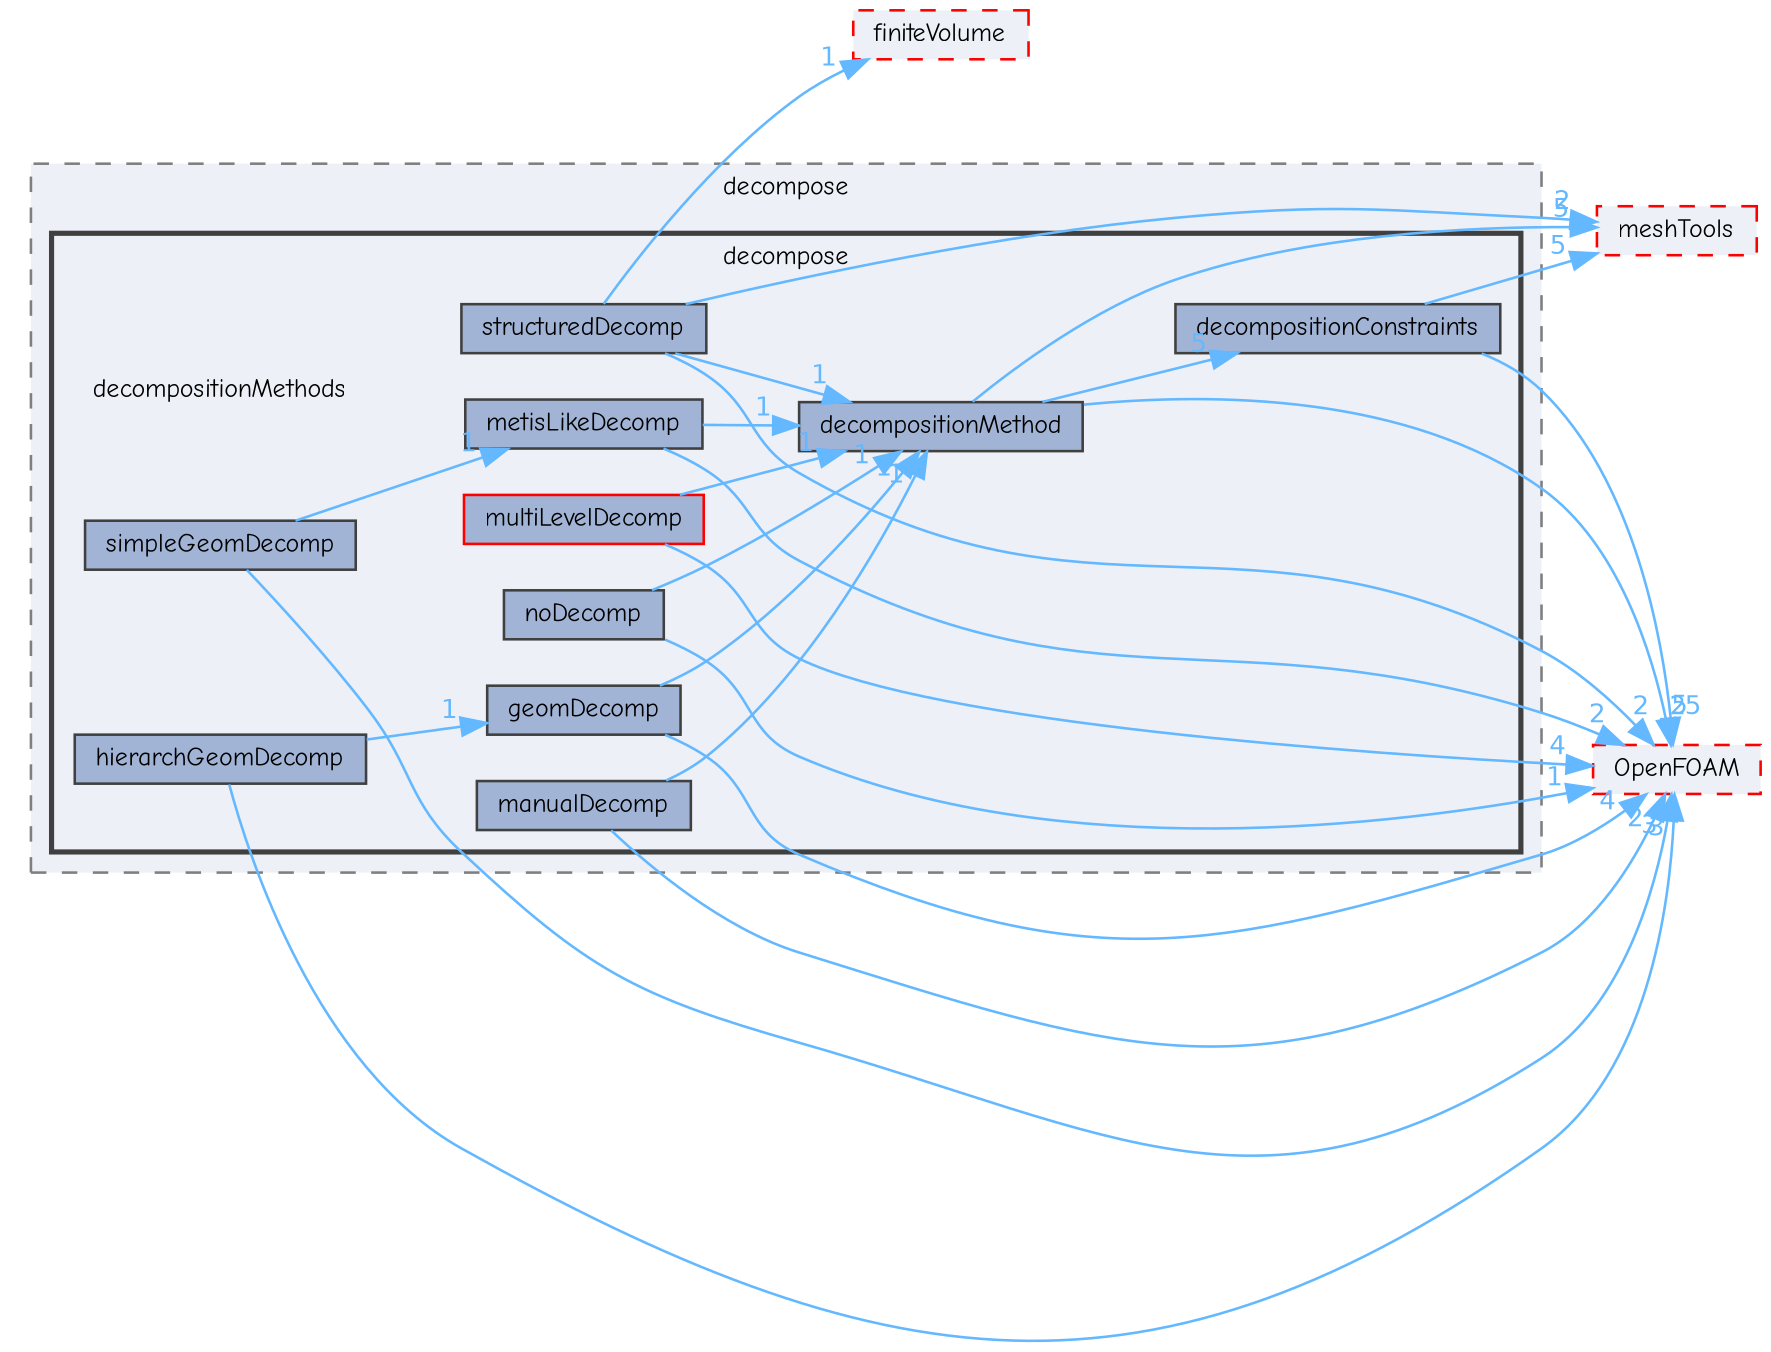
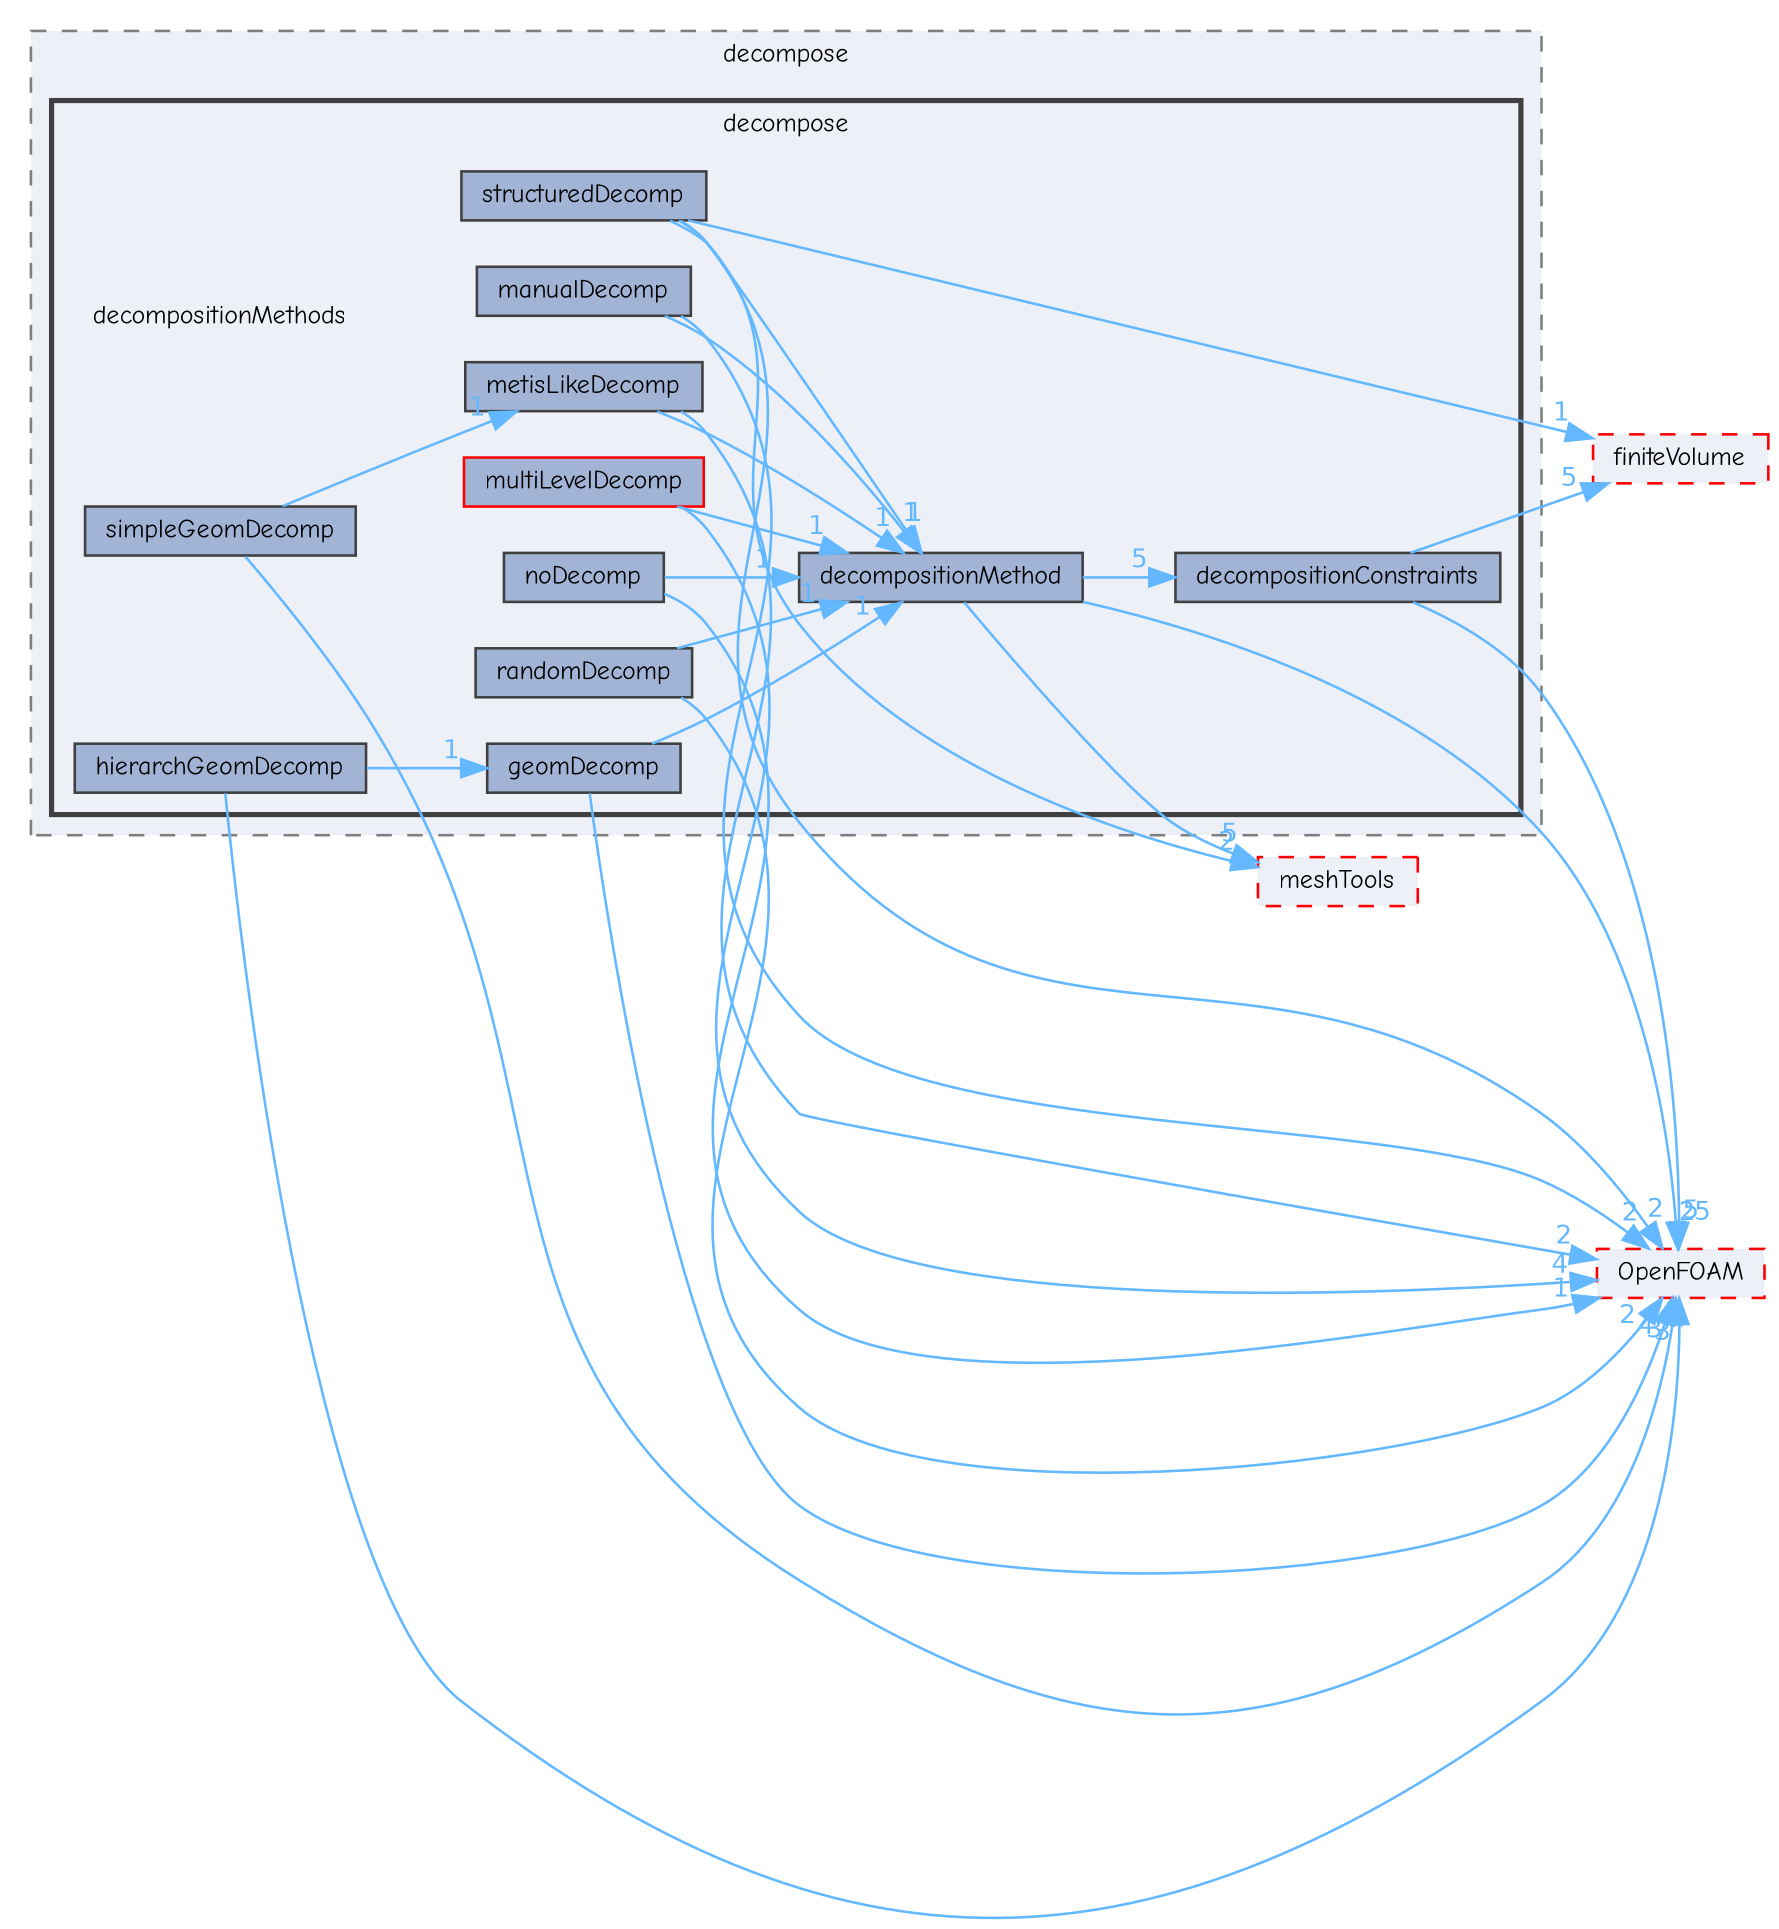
edge "decompositionConstraints" -> "meshTools": now "decompositionConstraints" -> "finiteVolume"
node "randomDecomp": added
